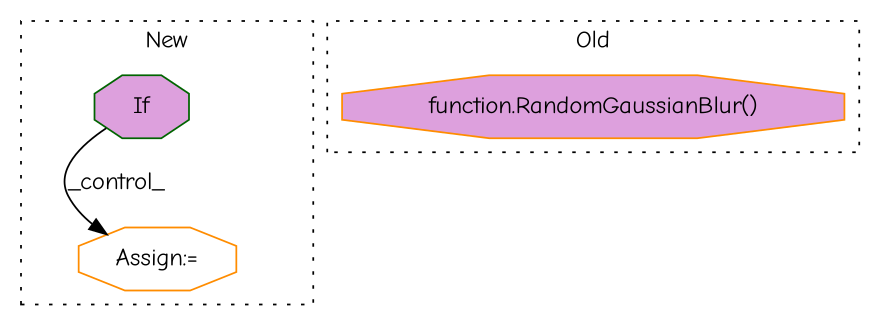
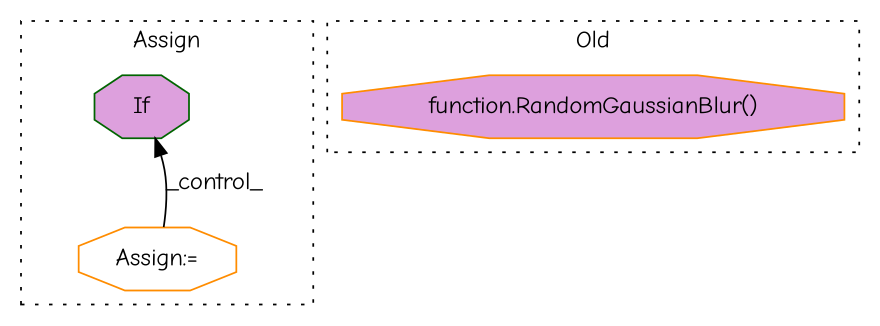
cluster "New": label "New" -> "Assign"
edge "If" -> "Assign:=": reversed
